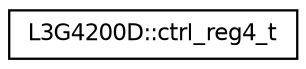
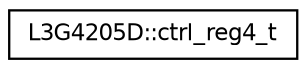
node "L3G4200D::ctrl_reg4_t": label "L3G4200D::ctrl_reg4_t" -> "L3G4205D::ctrl_reg4_t"
